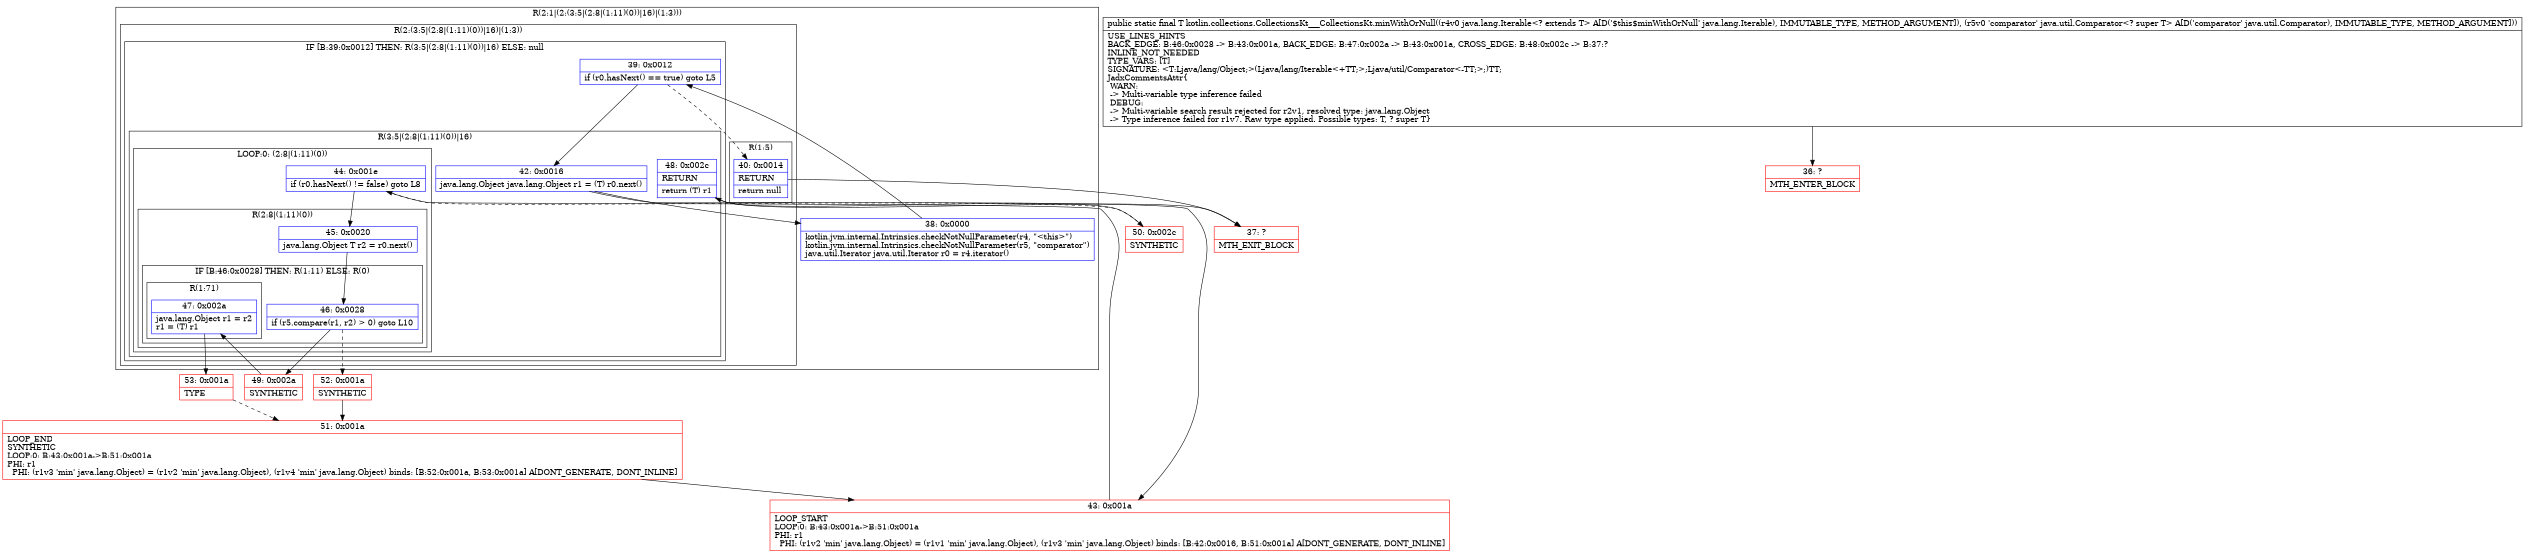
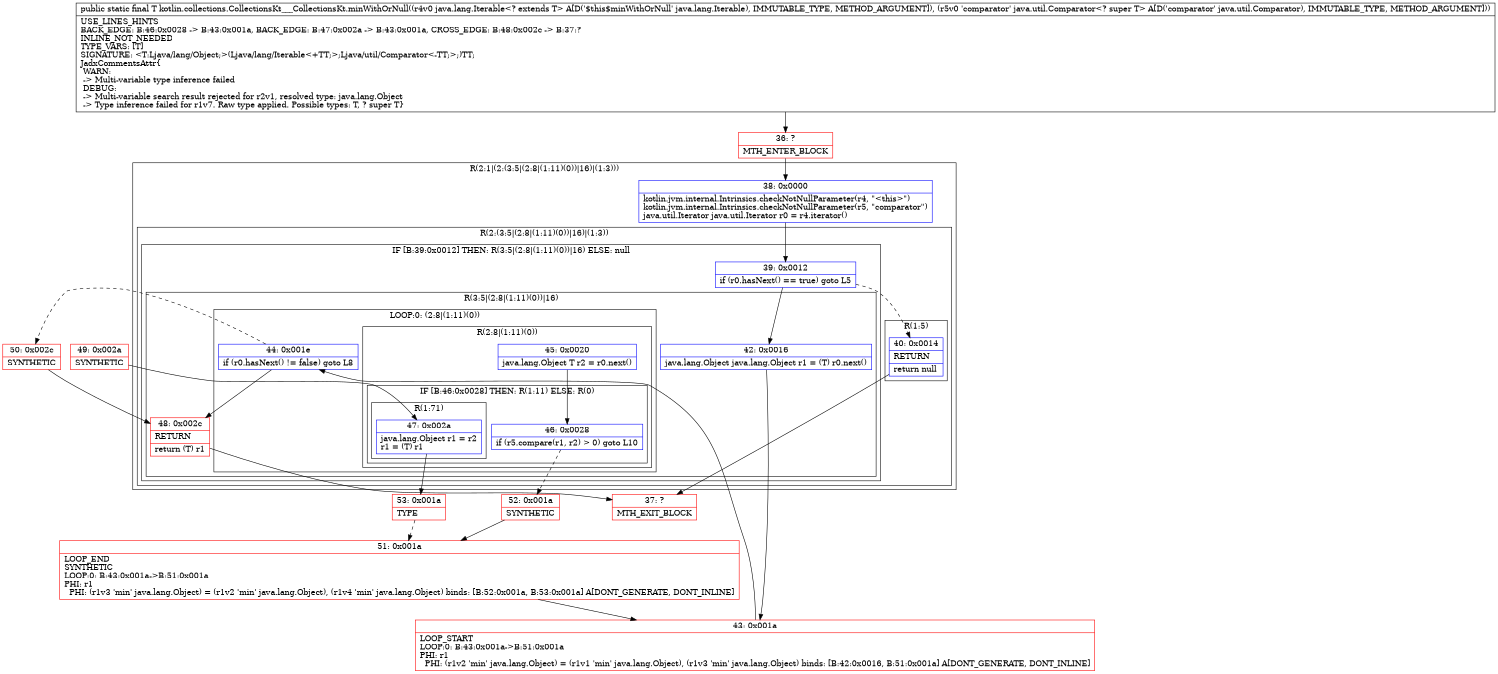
node "48: 0x002c": color blue -> red
edge "44: 0x001e" -> "45: 0x0020": now "44: 0x001e" -> "48: 0x002c"
edge "42: 0x0016" -> "38: 0x0000": now "36: ?" -> "38: 0x0000"
edge "46: 0x0028" -> "49: 0x002a": removed
